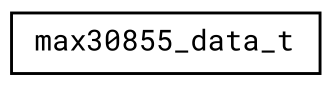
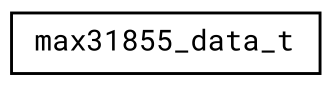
node "max30855_data_t": label "max30855_data_t" -> "max31855_data_t"
